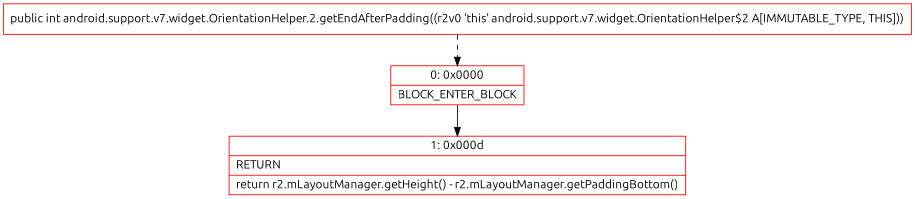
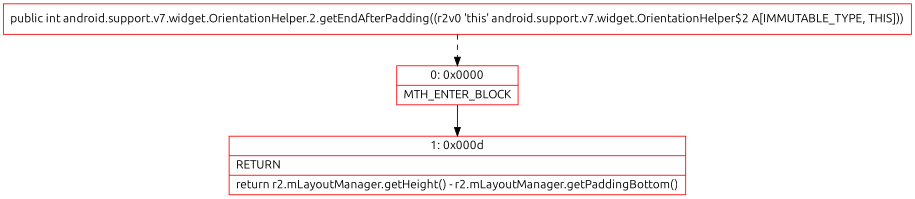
node "0: 0x0000": text "BLOCK_ENTER_BLOCK" -> "MTH_ENTER_BLOCK"
